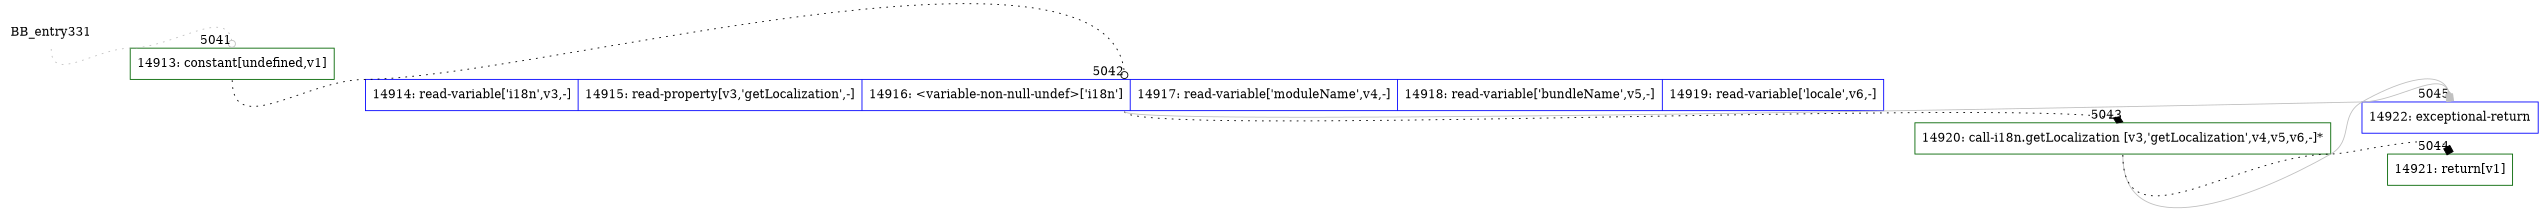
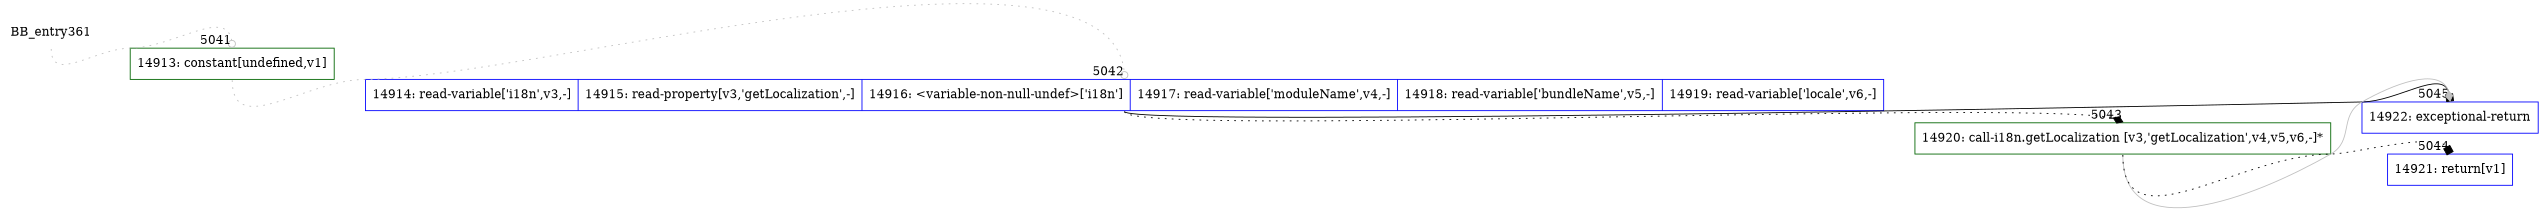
node "BB_entry331": label "BB_entry331" -> "BB_entry361"
edge "14913: constant[undefined,v1]" -> "14914: read-variable['i18n',v3,-]": color black -> gray
edge "14914: read-variable['i18n',v3,-]" -> "14922: exceptional-return": color gray -> black
node "14921: return[v1]": color darkgreen -> blue
